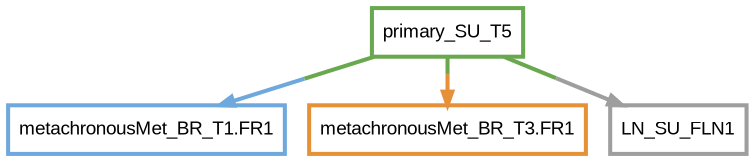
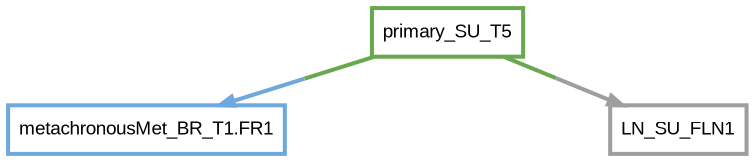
node "metachronousMet_BR_T3.FR1": removed
